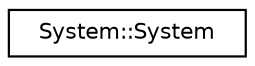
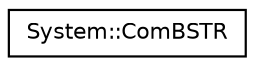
node "System::System": label "System::System" -> "System::ComBSTR"
